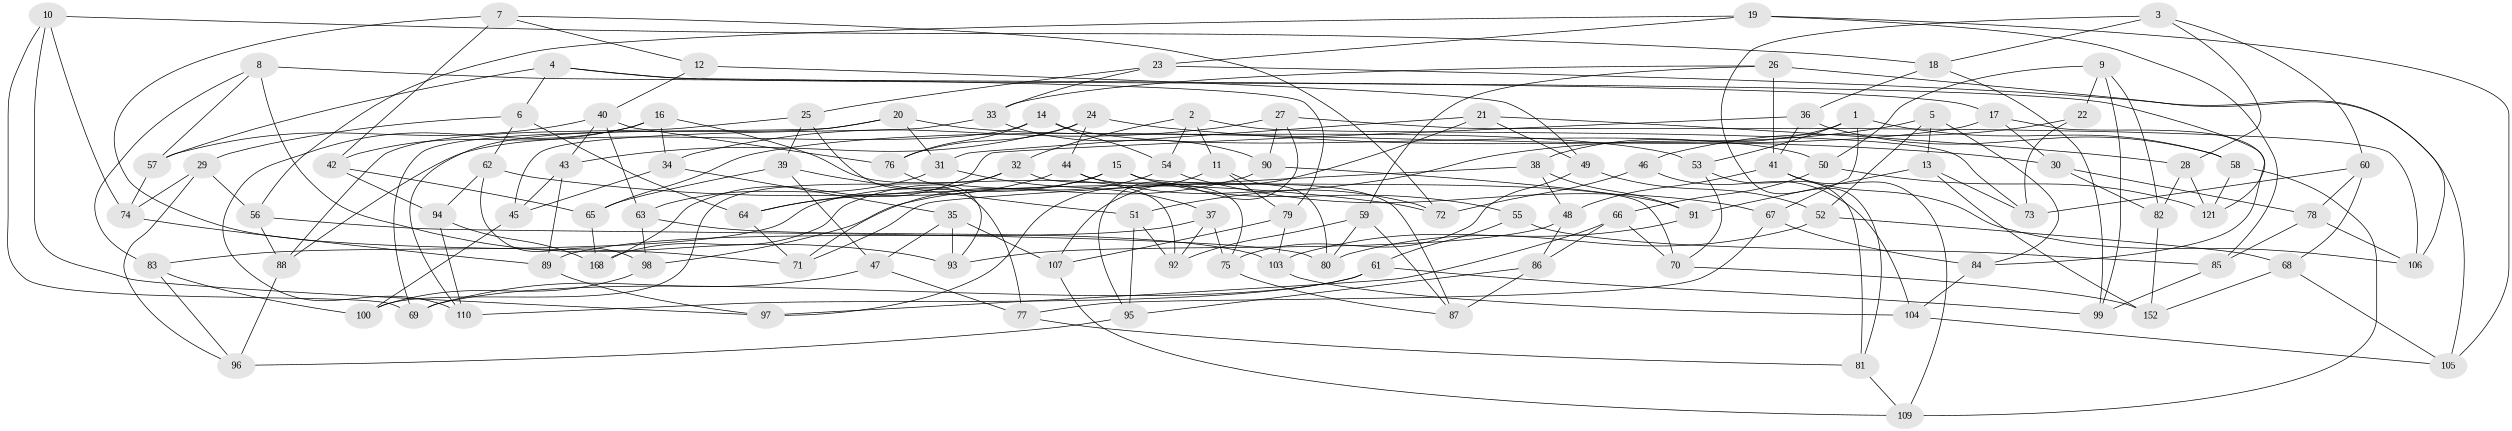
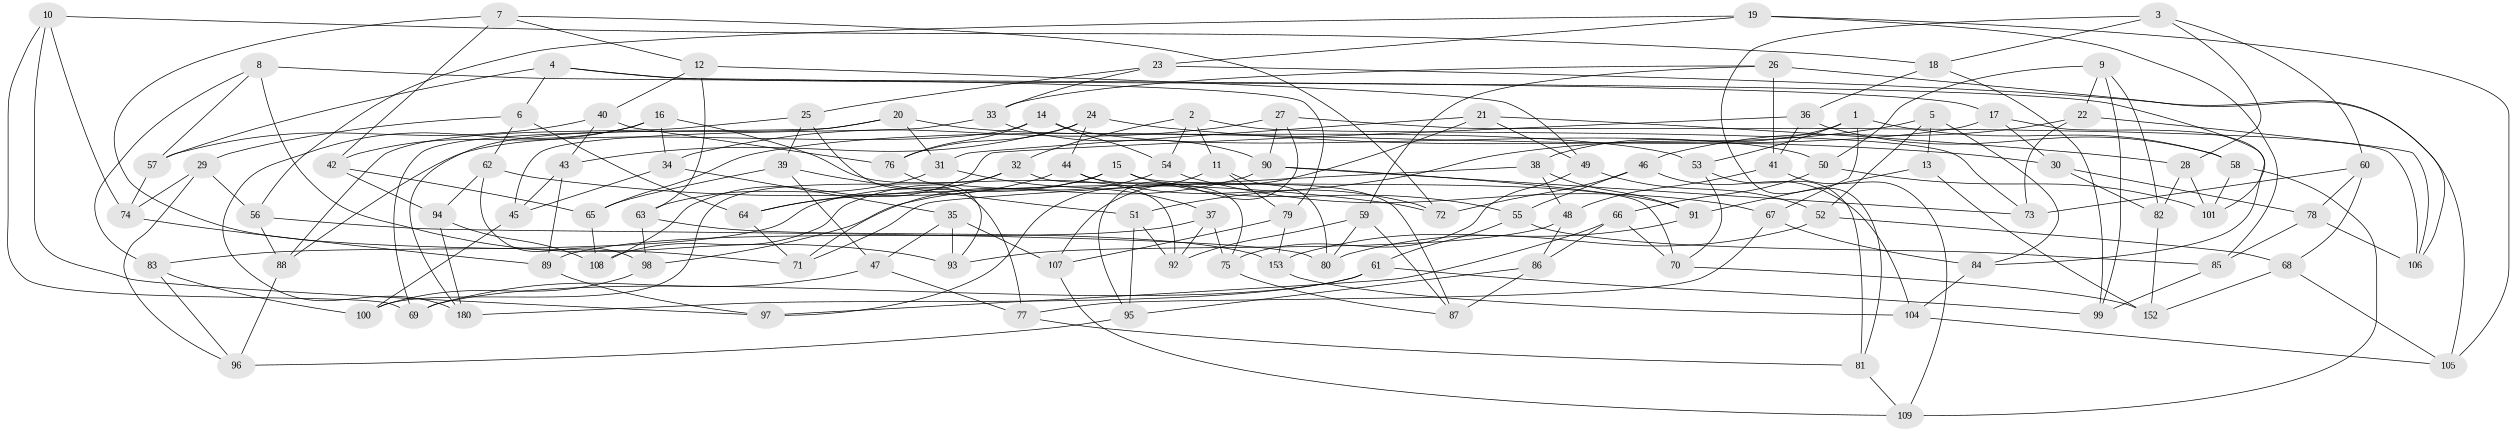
edge "40" -- "63": now "12" -- "63"
edge "46" -- "55": added
edge "13" -- "73": now "90" -- "73"
node "121": label "121" -> "101"
edge "41" -- "106": now "22" -- "106"
node "168": label "168" -> "108"
node "103": label "103" -> "153"
node "110": label "110" -> "180"
